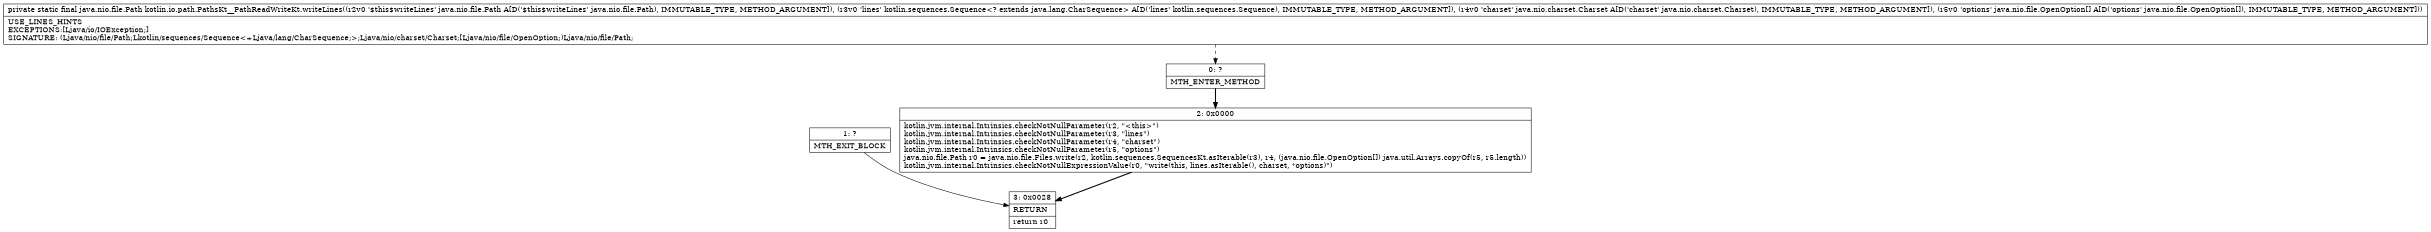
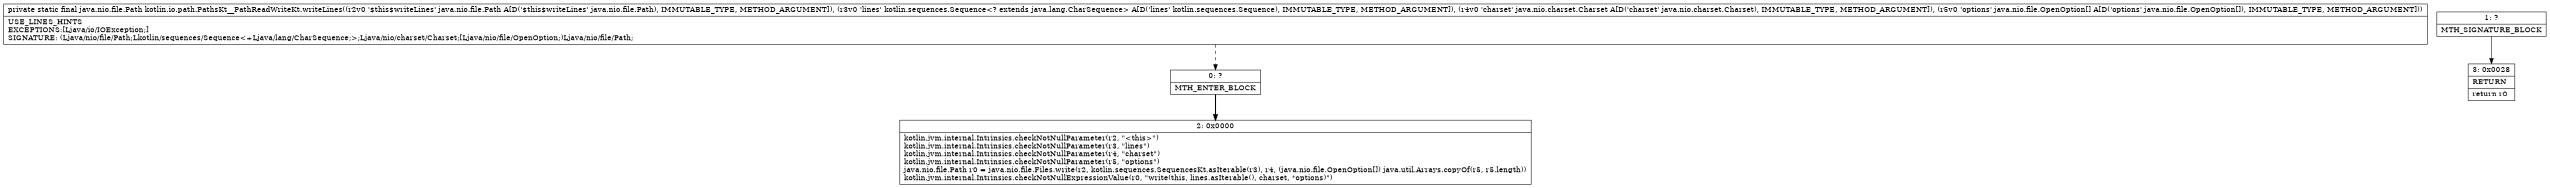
node "0: ?": text "MTH_ENTER_METHOD" -> "MTH_ENTER_BLOCK"
node "1: ?": text "MTH_EXIT_BLOCK" -> "MTH_SIGNATURE_BLOCK"
edge "2: 0x0000" -> "3: 0x0028": removed
